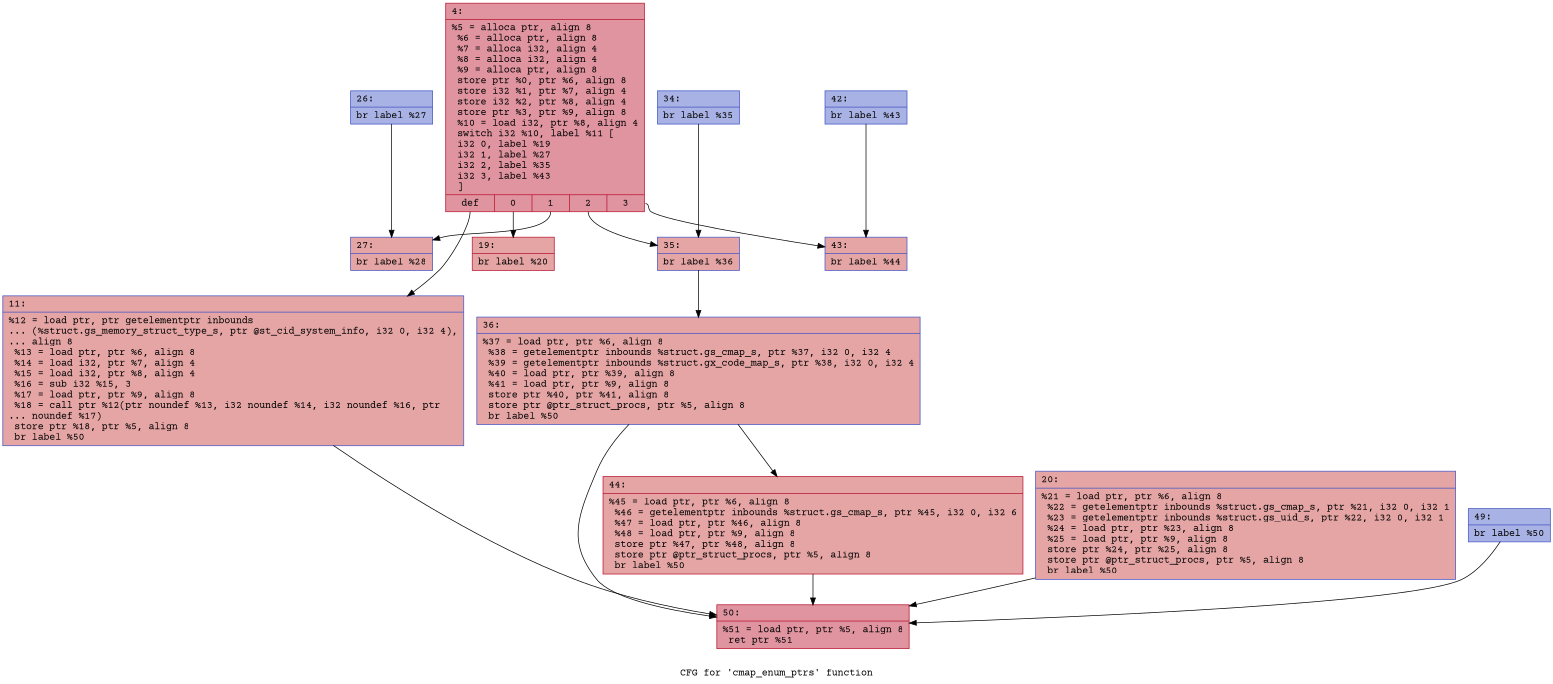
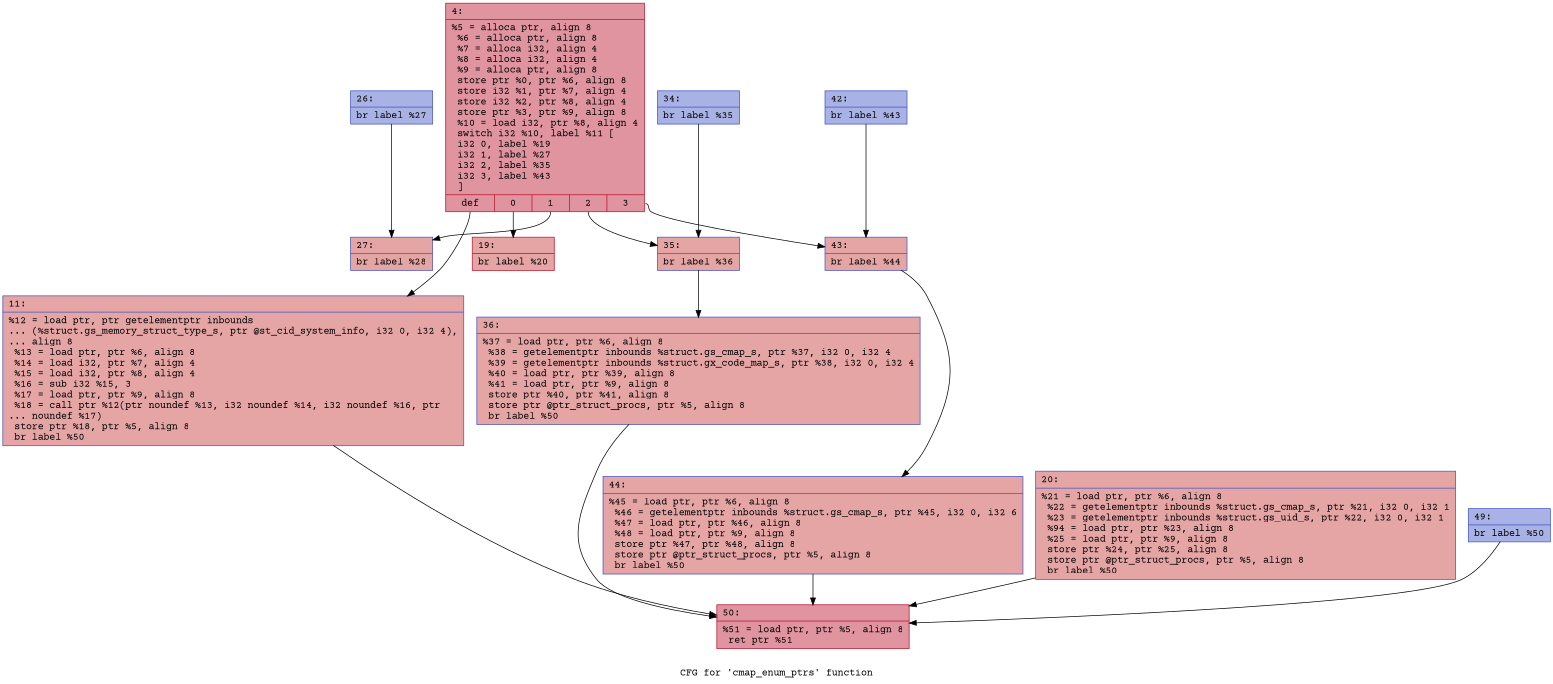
edge "36:" -> "44:": now "43:" -> "44:"
node "44:": color #b70d28ff -> #3d50c3ff
node "20:": text "%24 = load ptr, ptr %23, align 8" -> "%94 = load ptr, ptr %23, align 8"
